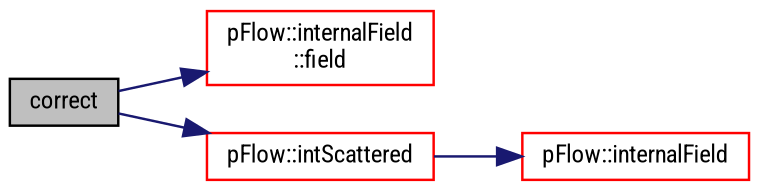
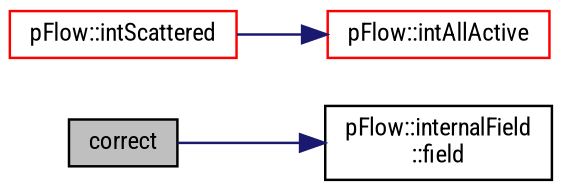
node "pFlow::internalField ::field": color red -> black
edge "correct" -> "pFlow::intScattered": removed
node "pFlow::internalField": label "pFlow::internalField" -> "pFlow::intAllActive"
